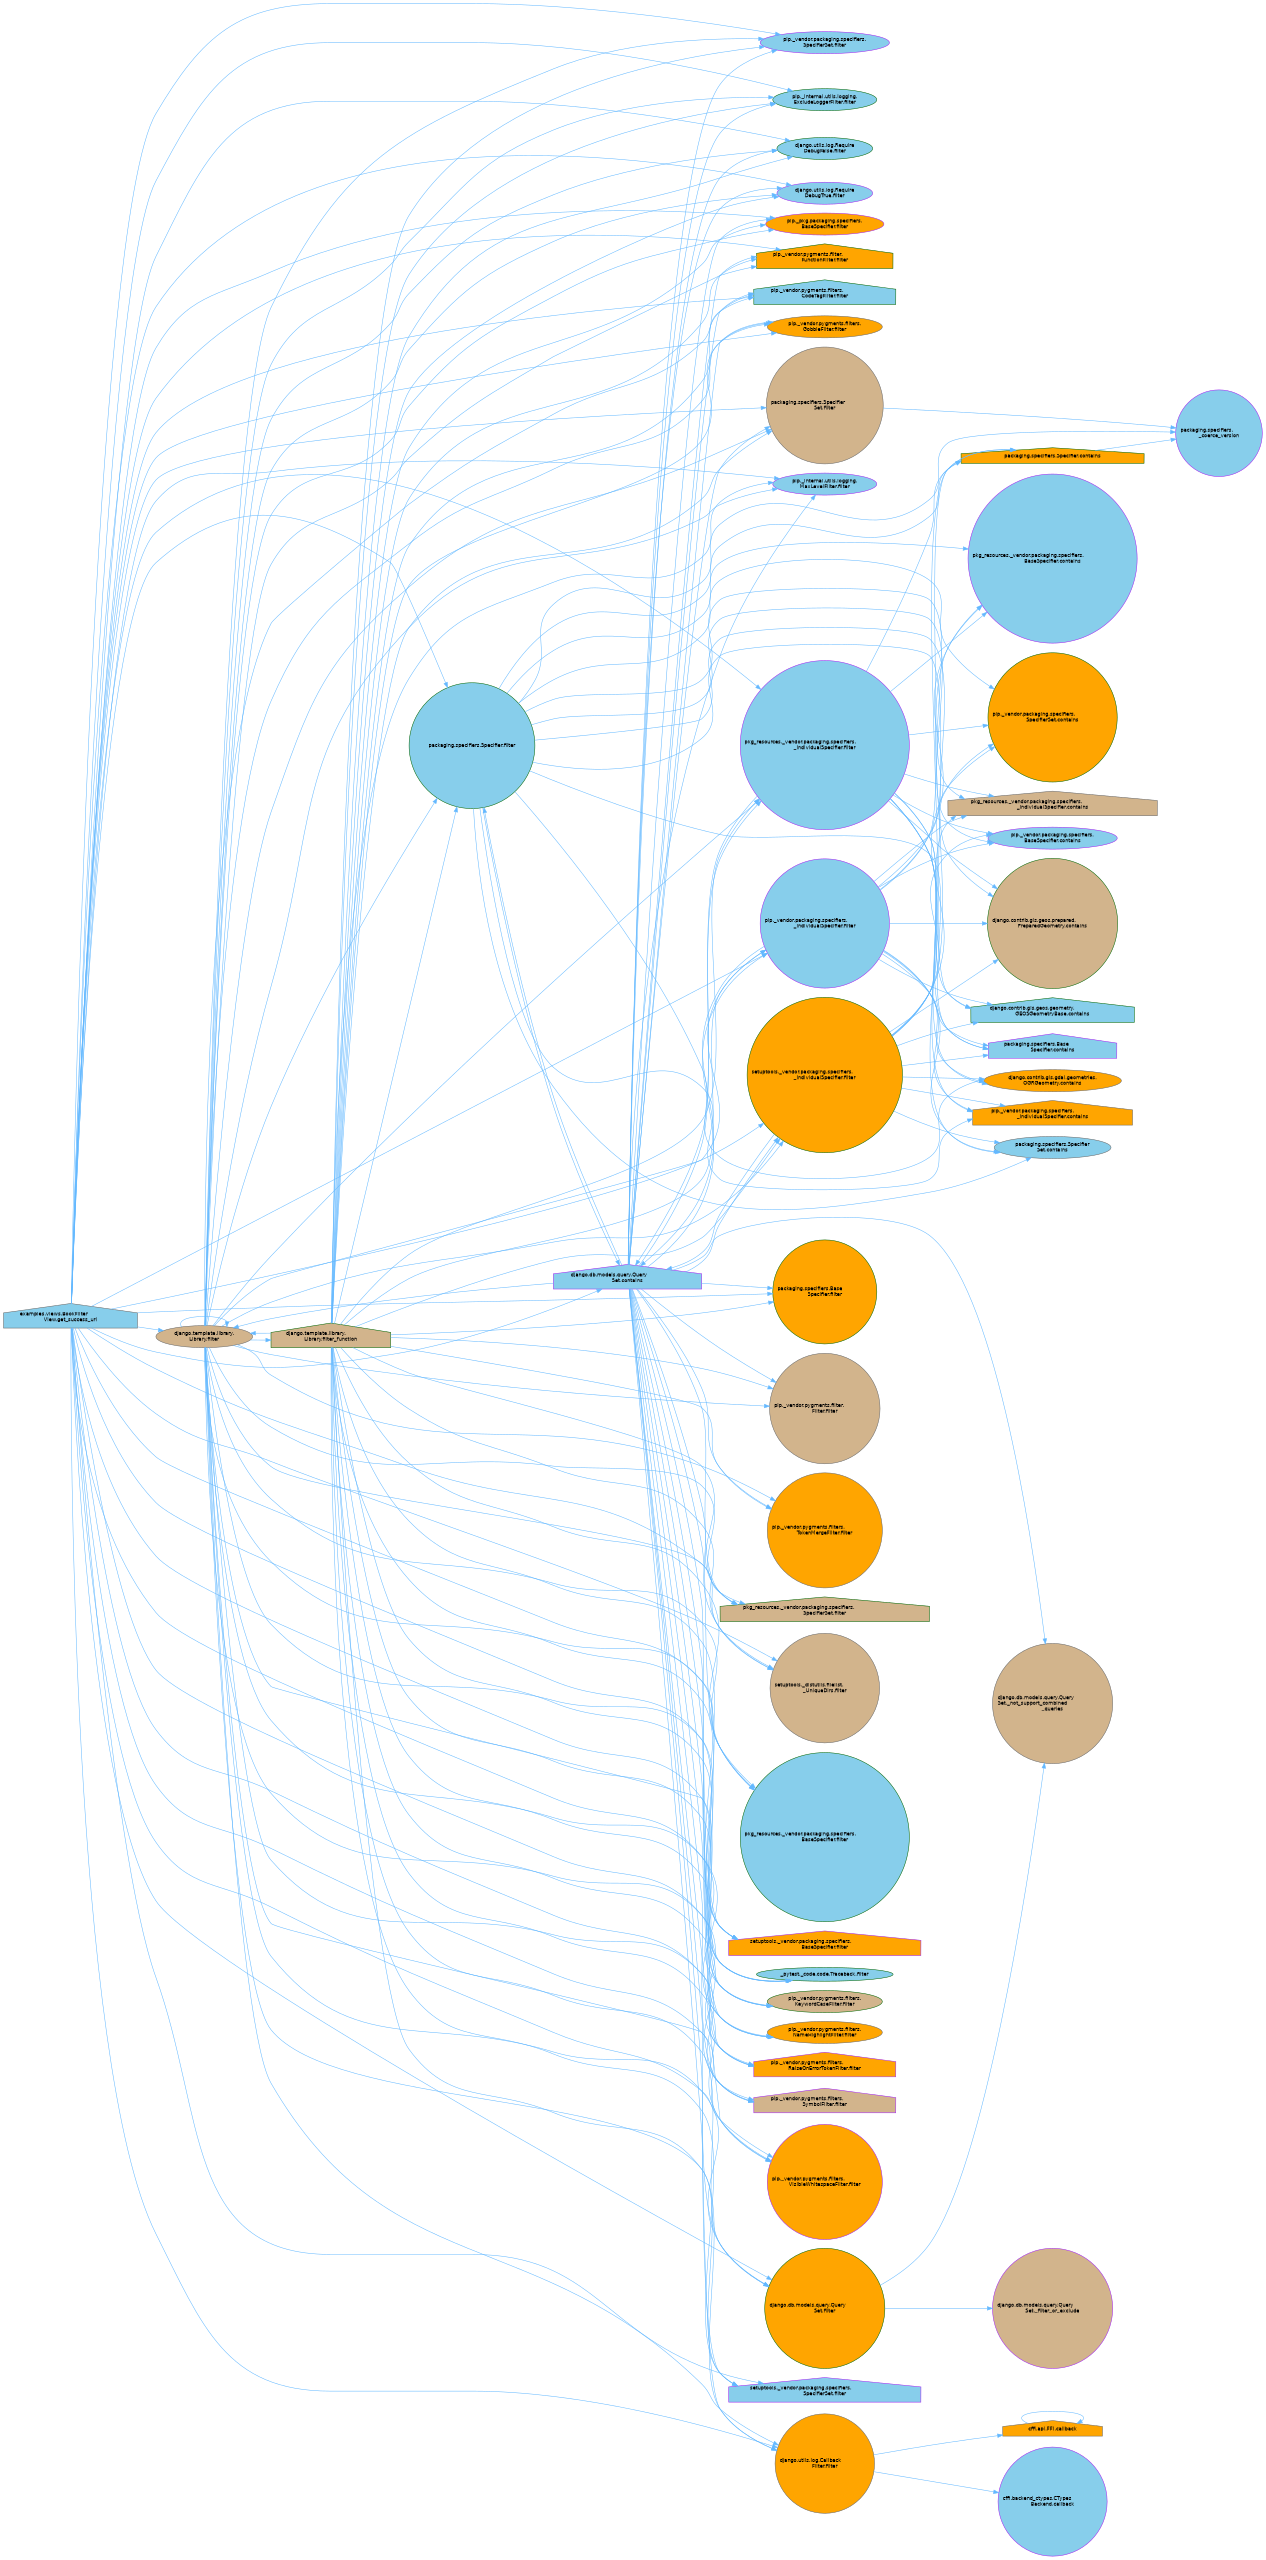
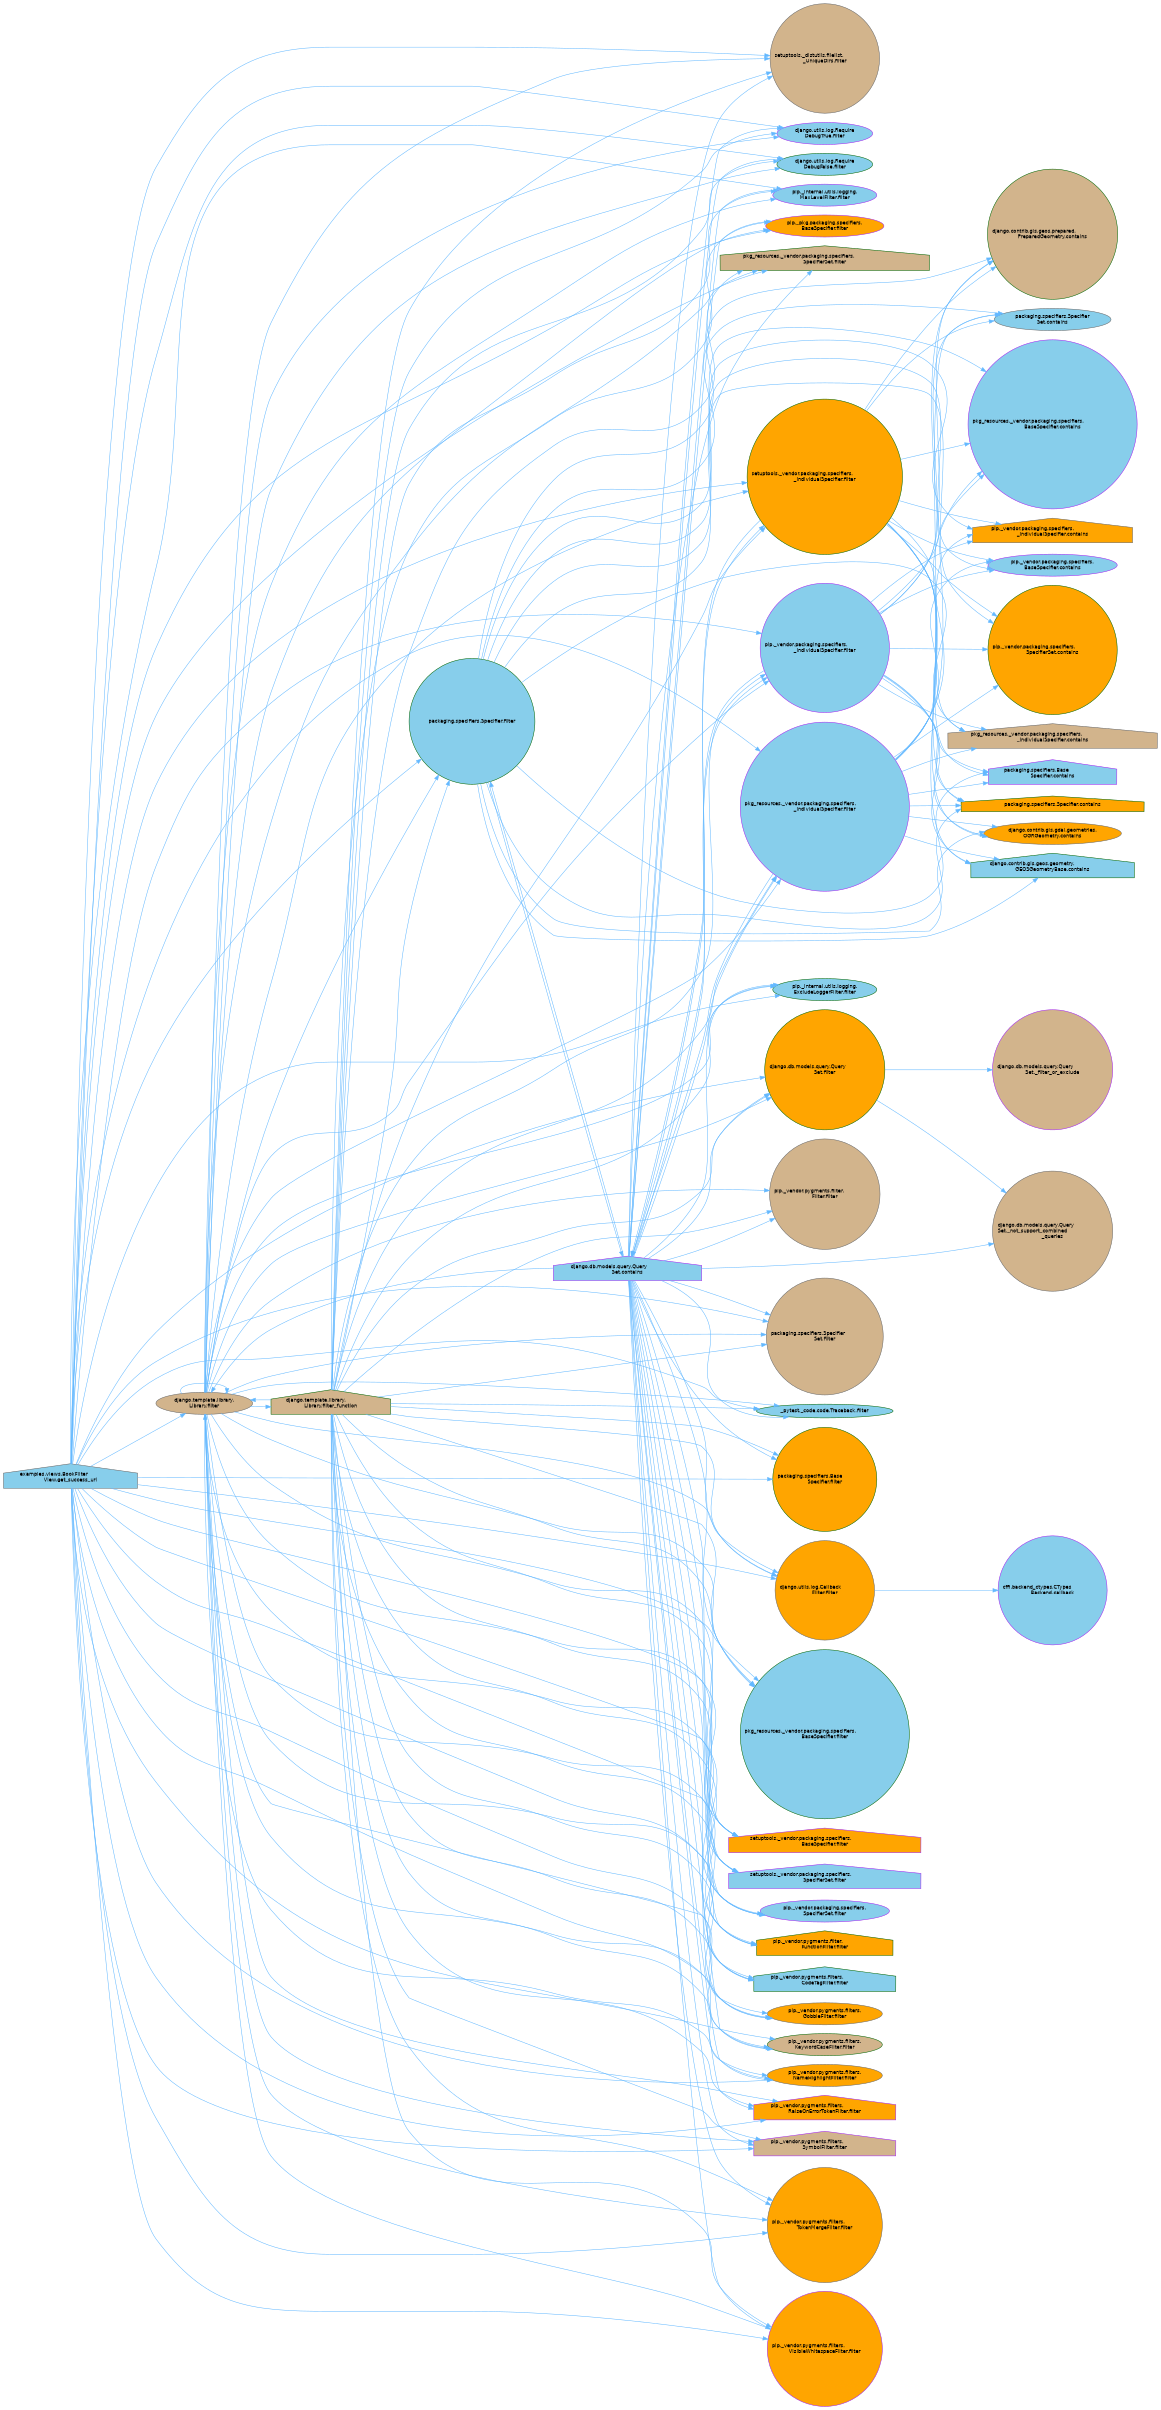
node "packaging.specifiers. _coerce_version": removed
edge "examples.views.BookFilter View.get_success_url" -> "django.db.models.query.Query Set.contains": now "examples.views.BookFilter View.get_success_url" -> "pip._vendor.pygments.filters. TokenMergeFilter.filter"
edge "django.template.library. Library.filter" -> "pip._vendor.pygments.filters. VisibleWhitespaceFilter.filter": reversed
node "cffi.api.FFI.callback": removed
